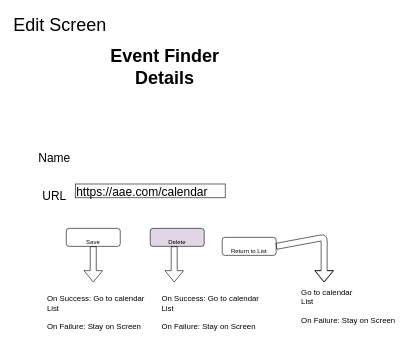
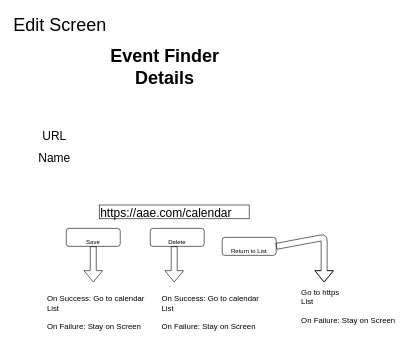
node "https://aae.com/calendar": moved (150, 191) -> (174, 212)
node "URL": moved (54, 195) -> (54, 135)
node "Delete": fillcolor #e1d5e7 -> #ffffff
node "Go to calendar List On Failure: Stay on Screen": label "Go to calendar List On Failure: Stay on Screen" -> "Go to https List On Failure: Stay on Screen"
